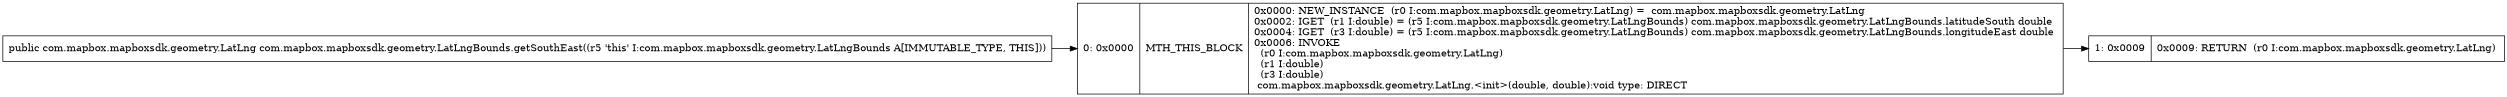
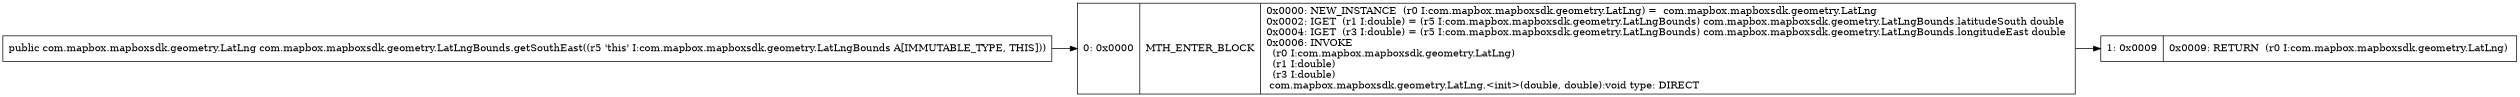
node "0: 0x0000": text "MTH_THIS_BLOCK" -> "MTH_ENTER_BLOCK"
